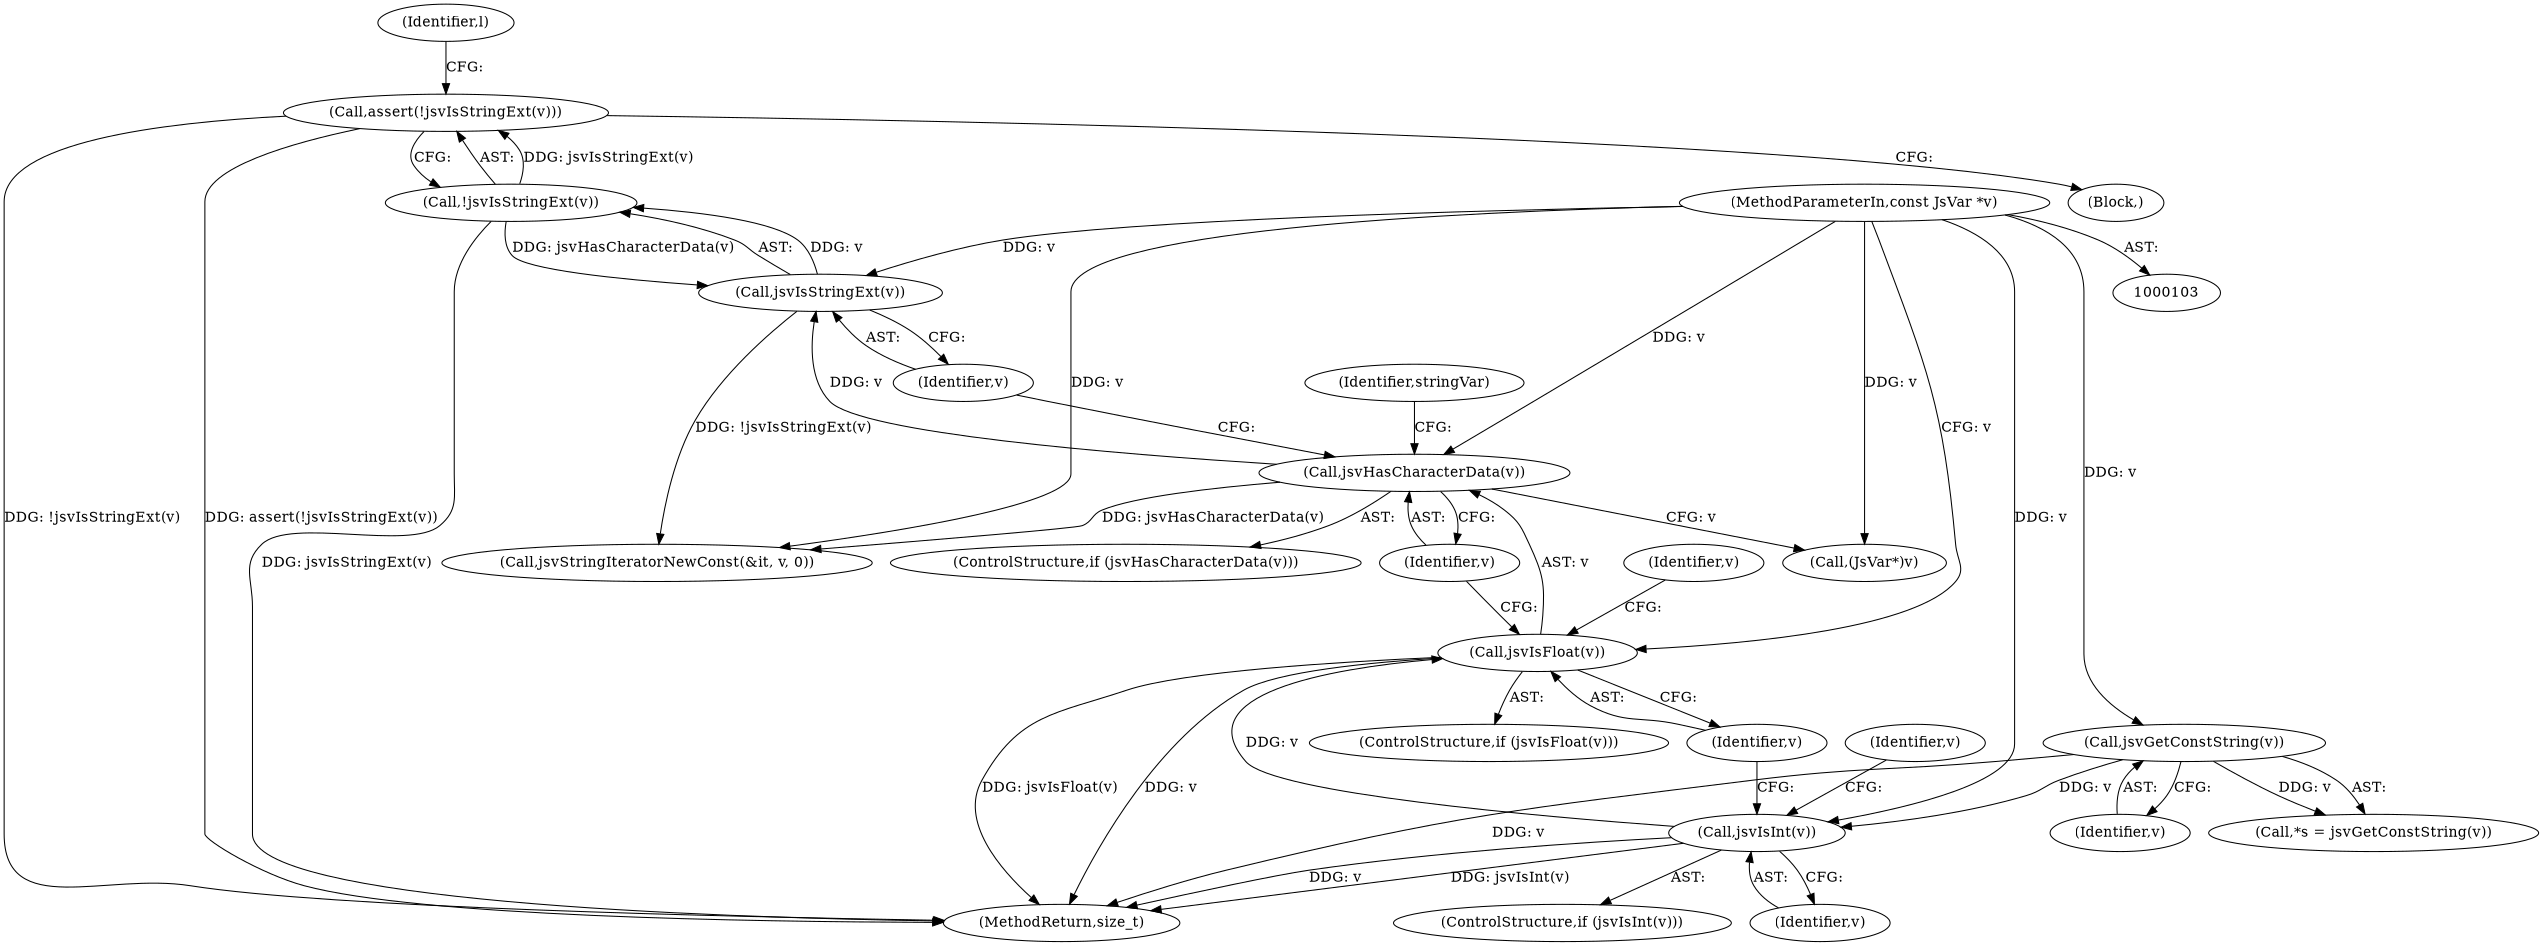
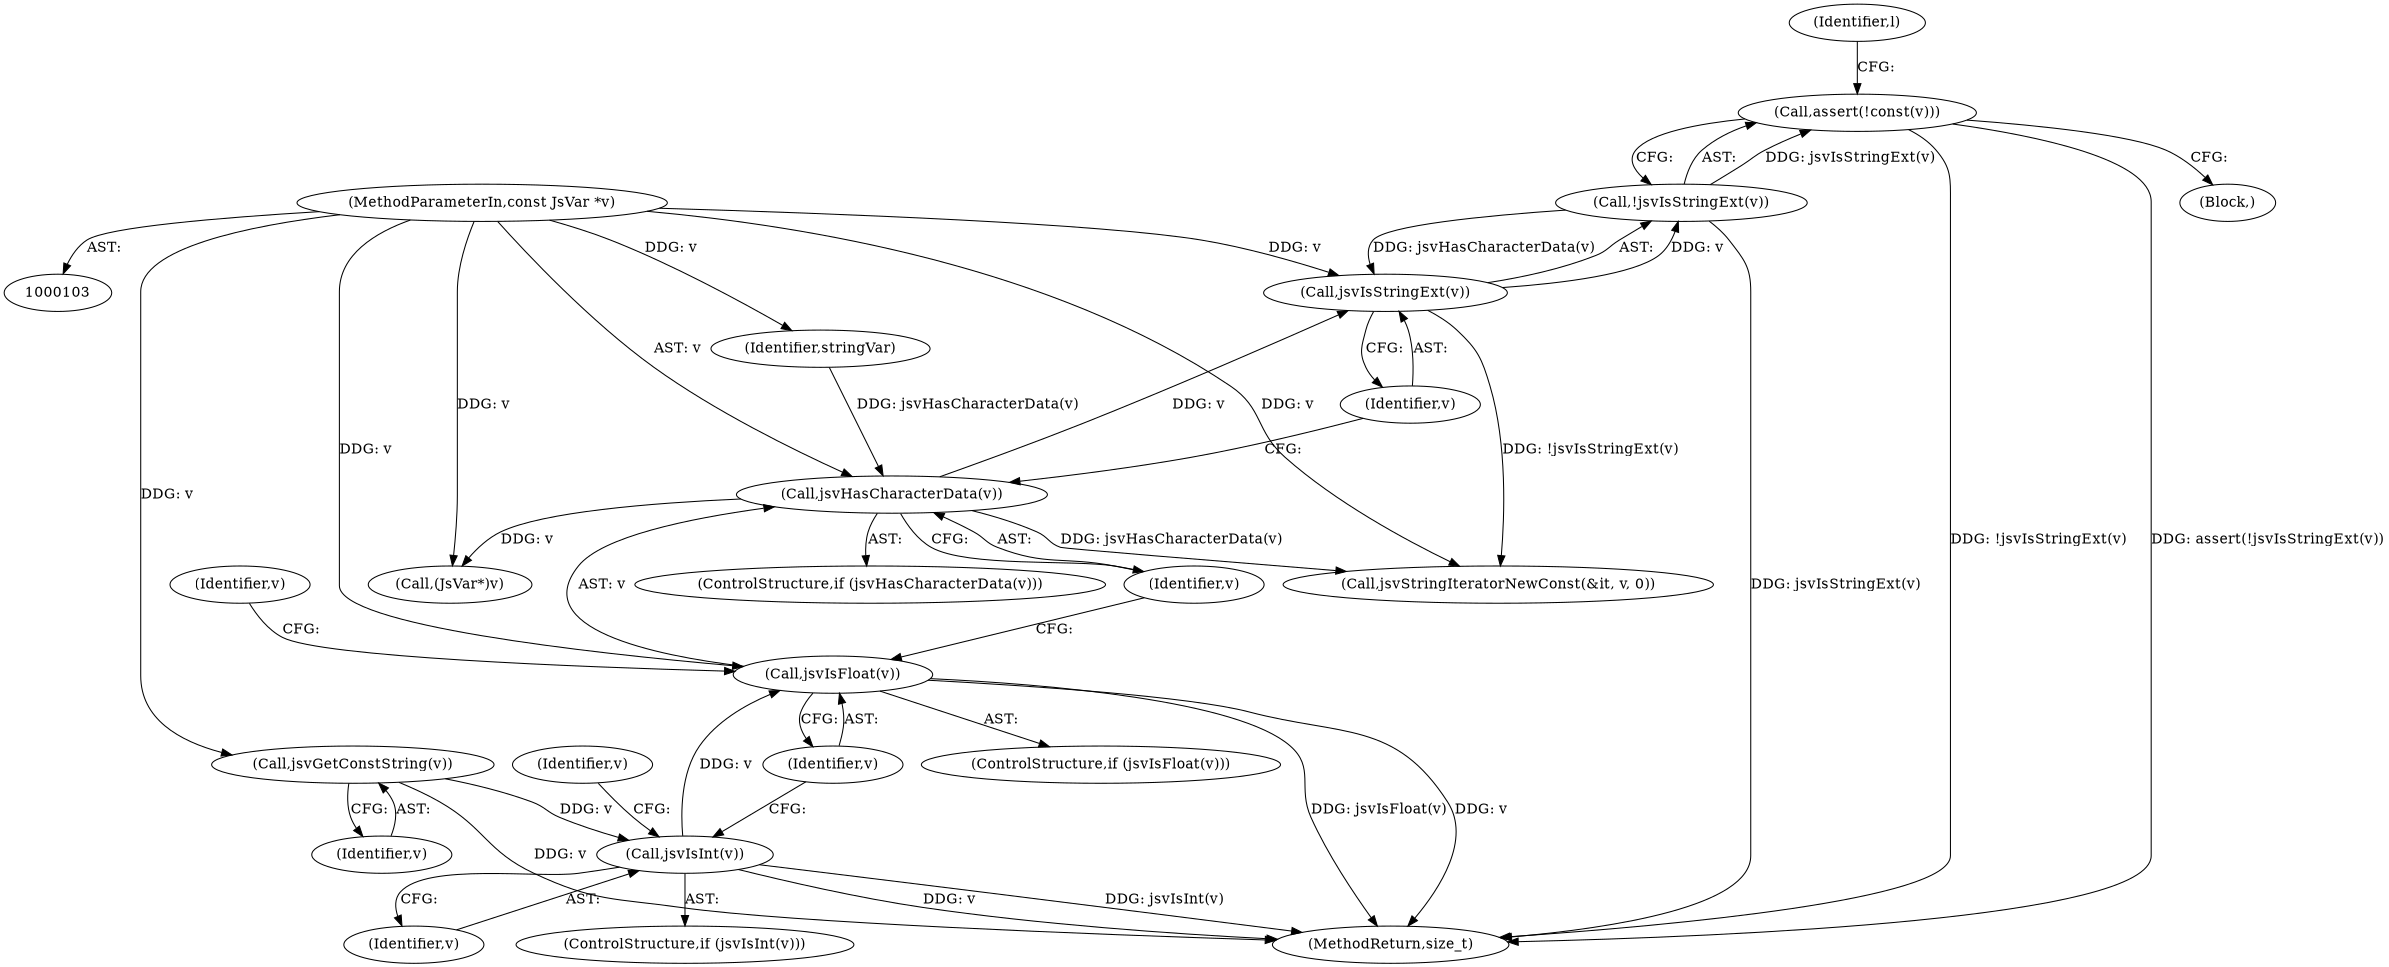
node "(Call,assert(!jsvIsStringExt(v)))": label "(Call,assert(!jsvIsStringExt(v)))" -> "(Call,assert(!const(v)))"
edge "(MethodParameterIn,const JsVar *v)" -> "(Call,jsvHasCharacterData(v))": label "DDG: v" -> "AST: v"
edge "(Identifier,stringVar)" -> "(Call,jsvHasCharacterData(v))": label "CFG: " -> "DDG: jsvHasCharacterData(v)"
edge "(MethodParameterIn,const JsVar *v)" -> "(Call,jsvIsFloat(v))": label "CFG: v" -> "DDG: v"
edge "(Call,jsvHasCharacterData(v))" -> "(Call,(JsVar*)v)": label "CFG: v" -> "DDG: v"
edge "(MethodParameterIn,const JsVar *v)" -> "(Call,jsvIsInt(v))": now "(MethodParameterIn,const JsVar *v)" -> "(Identifier,stringVar)"
node "(Call,*s = jsvGetConstString(v))": removed
